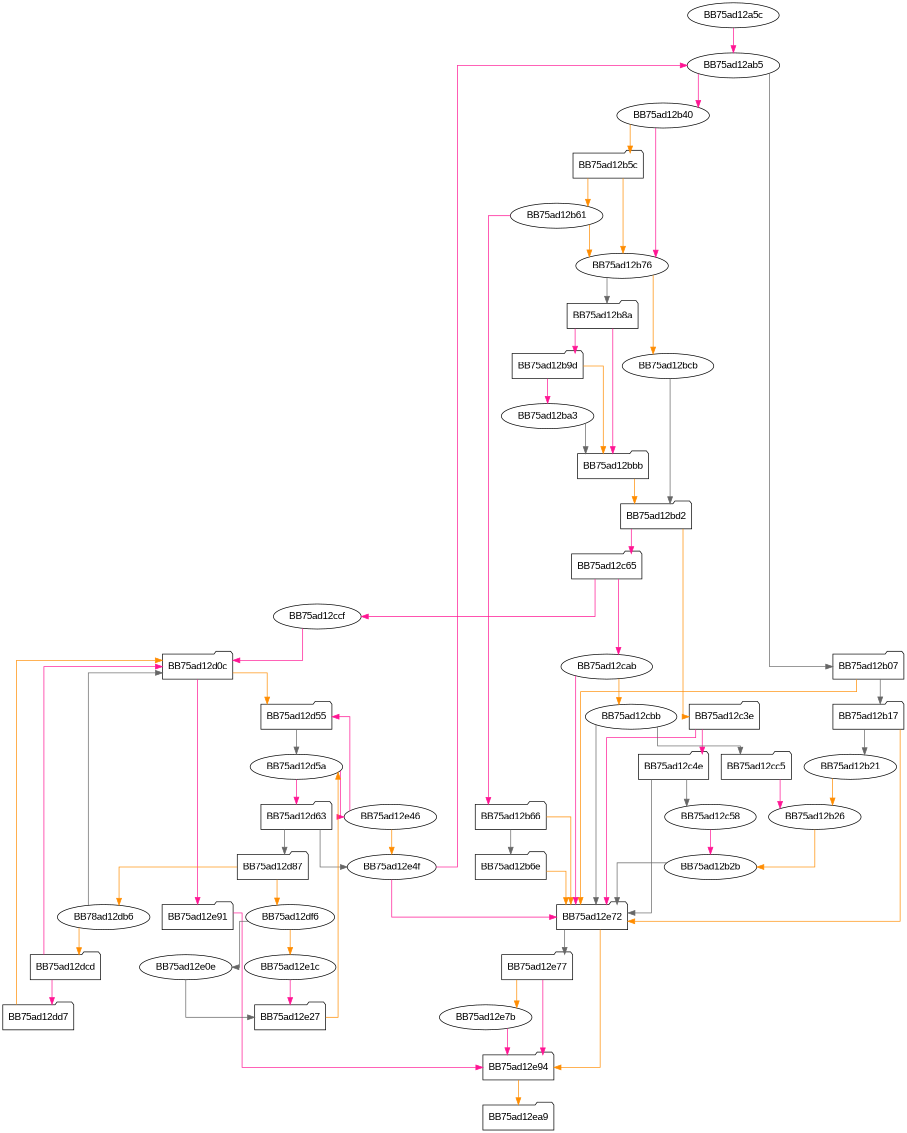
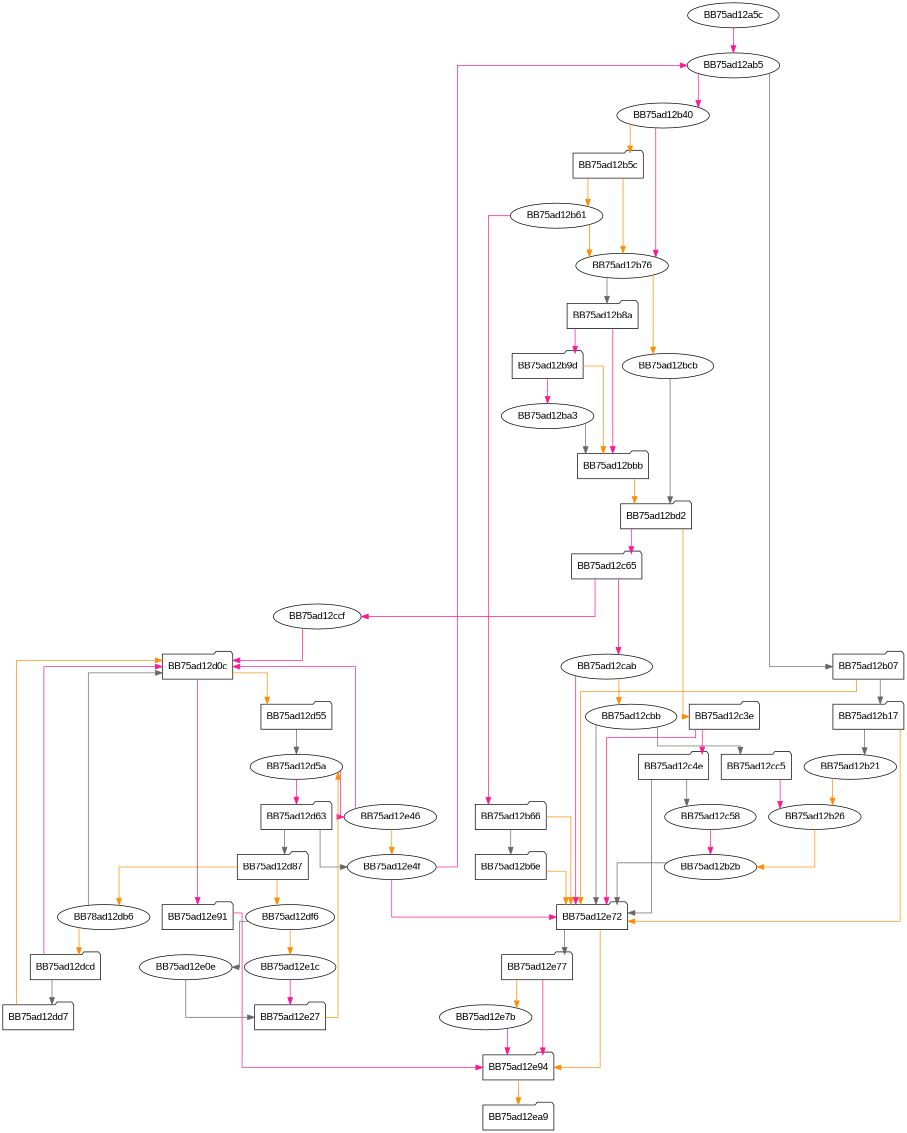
edge "BB75ad12e46" -> "BB75ad12d55": now "BB75ad12e46" -> "BB75ad12d0c"
edge "BB75ad12dcd" -> "BB75ad12dd7": color deeppink -> gray40
